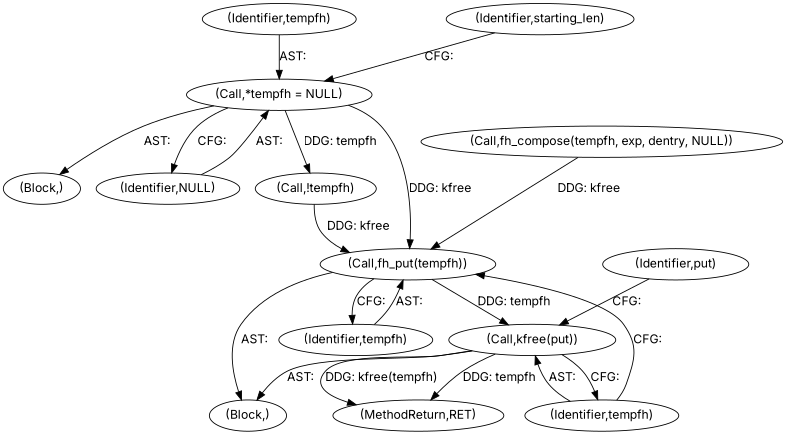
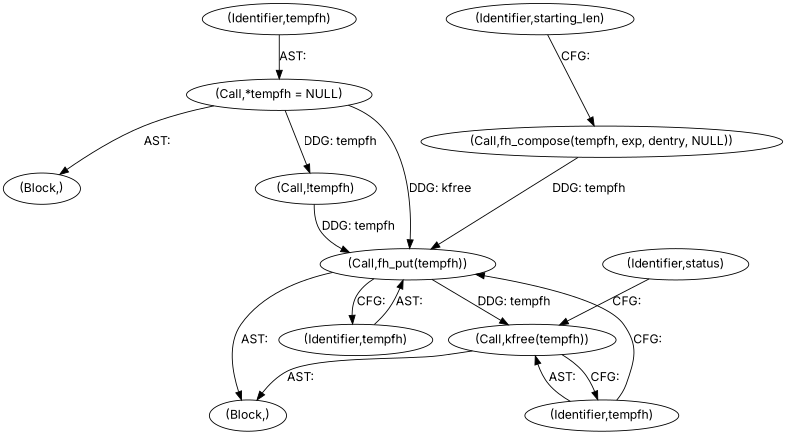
edge "(Identifier,starting_len)" -> "(Call,*tempfh = NULL)": now "(Identifier,starting_len)" -> "(Call,fh_compose(tempfh, exp, dentry, NULL))"
node "(Identifier,NULL)": removed
edge "(Call,fh_compose(tempfh, exp, dentry, NULL))" -> "(Call,fh_put(tempfh))": label "DDG: kfree" -> "DDG: tempfh"
edge "(Call,!tempfh)" -> "(Call,fh_put(tempfh))": label "DDG: kfree" -> "DDG: tempfh"
node "(Identifier,put)": label "(Identifier,put)" -> "(Identifier,status)"
node "(Call,kfree(put))": label "(Call,kfree(put))" -> "(Call,kfree(tempfh))"
node "(MethodReturn,RET)": removed
